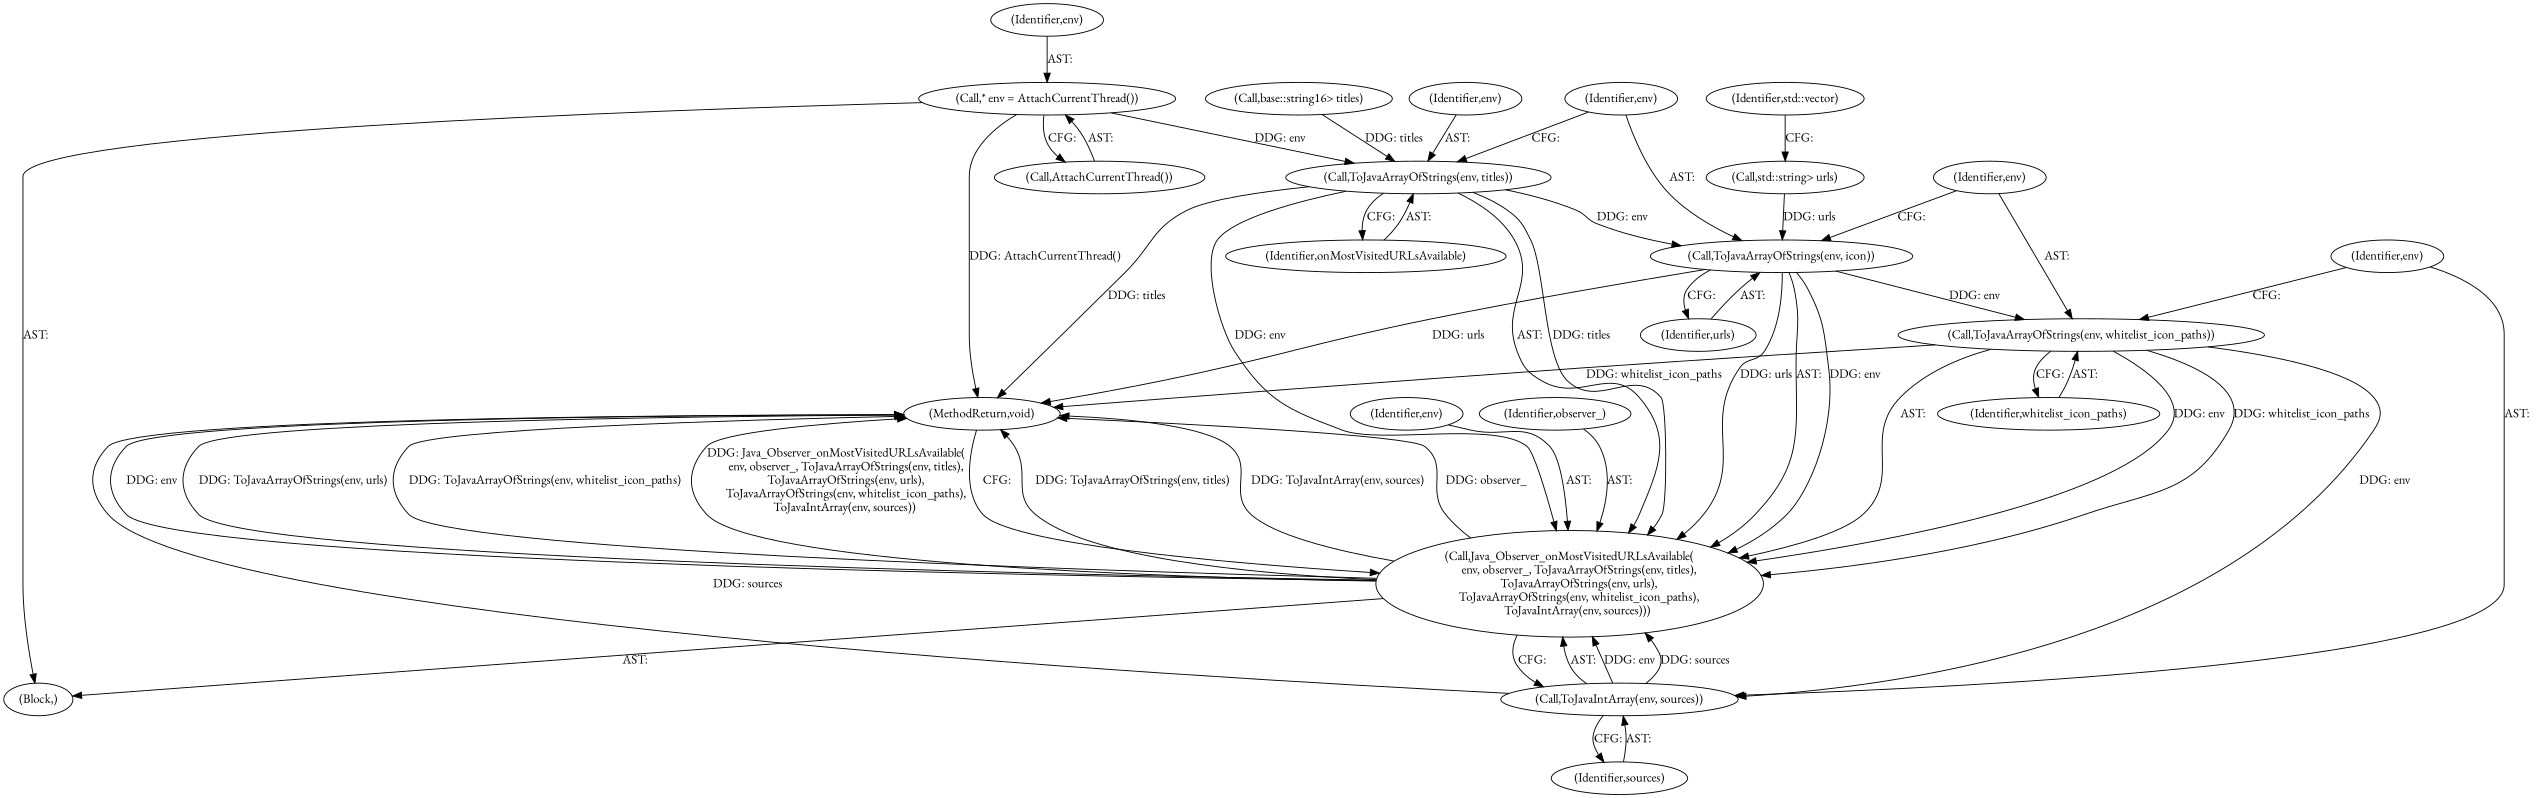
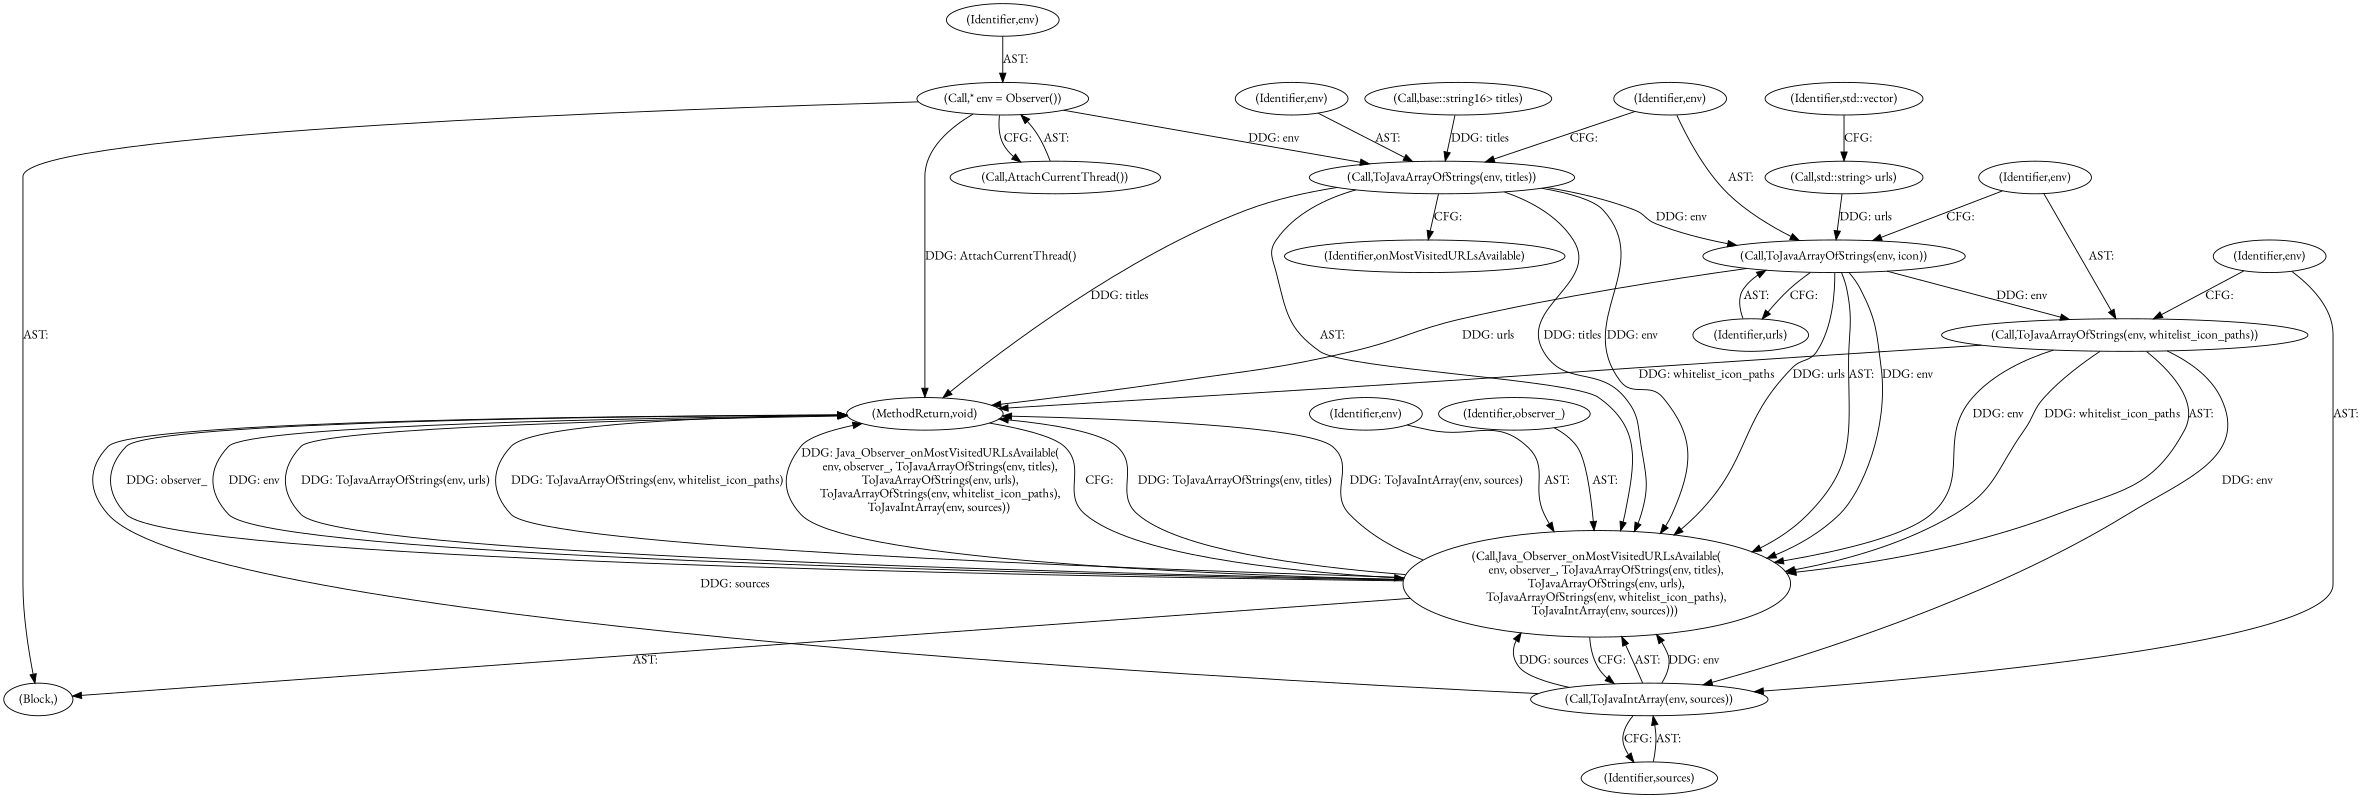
node "(Call,* env = AttachCurrentThread())": label "(Call,* env = AttachCurrentThread())" -> "(Call,* env = Observer())"
edge "(Identifier,onMostVisitedURLsAvailable)" -> "(Call,ToJavaArrayOfStrings(env, titles))": removed, label "AST:"
node "(Identifier,whitelist_icon_paths)": removed
